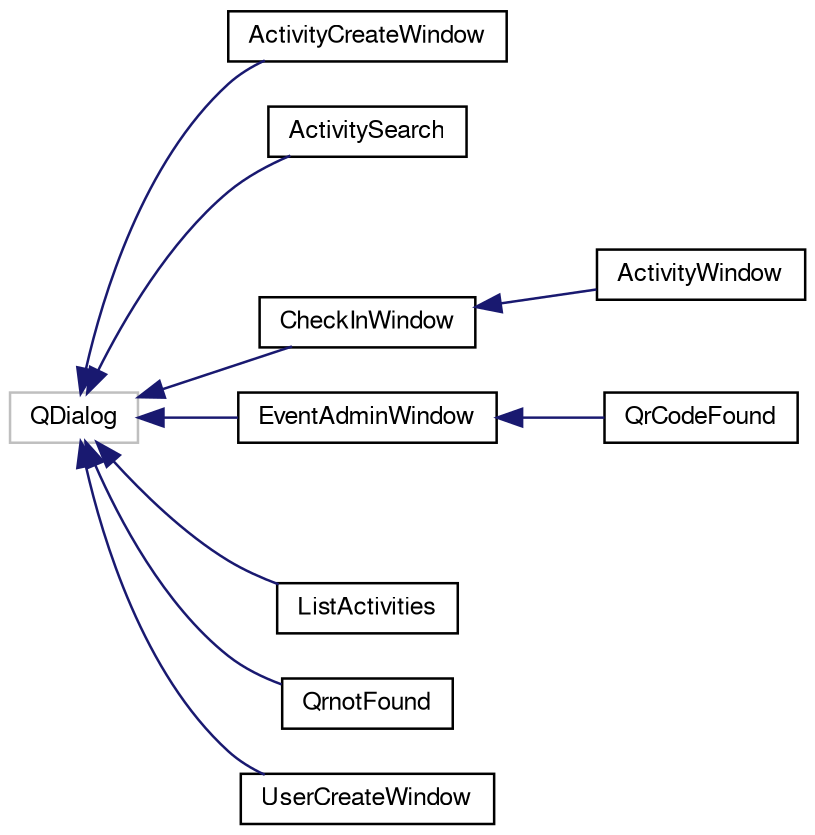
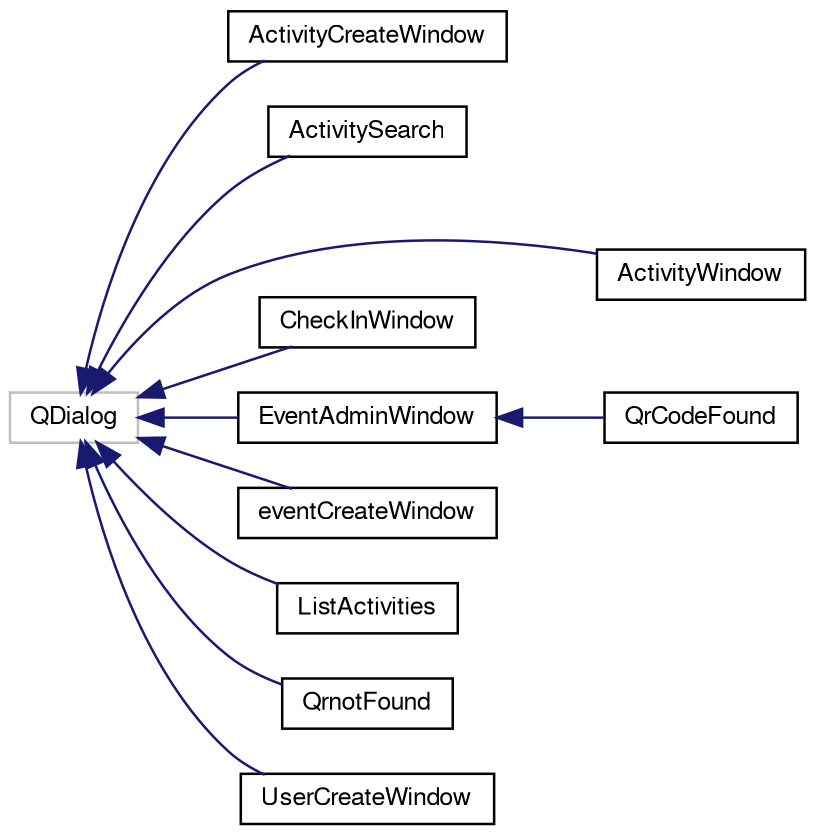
edge "ActivityWindow" -> "CheckInWindow": now "ActivityWindow" -> "QDialog"
node "eventCreateWindow": added
